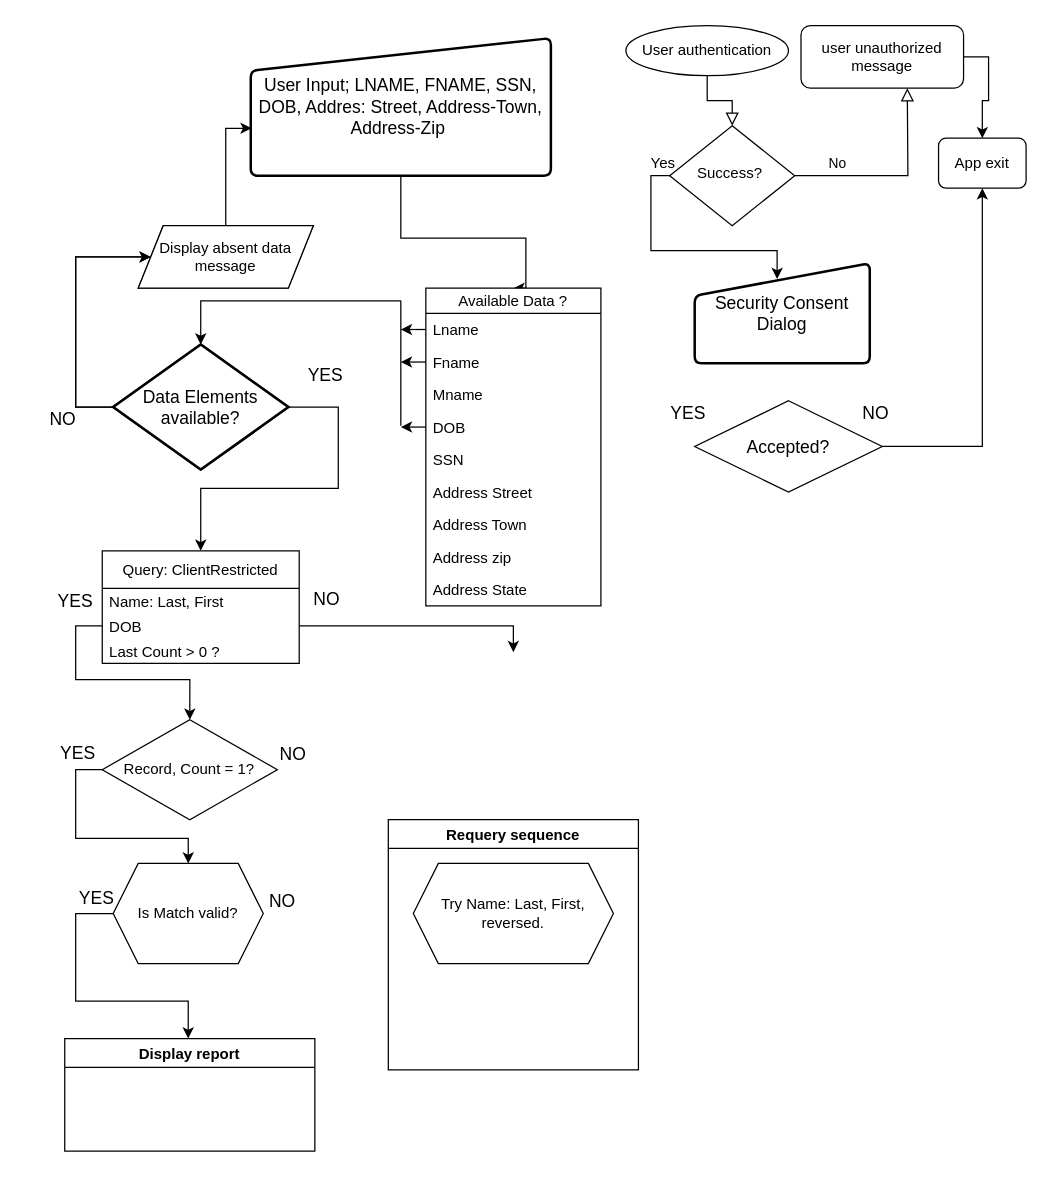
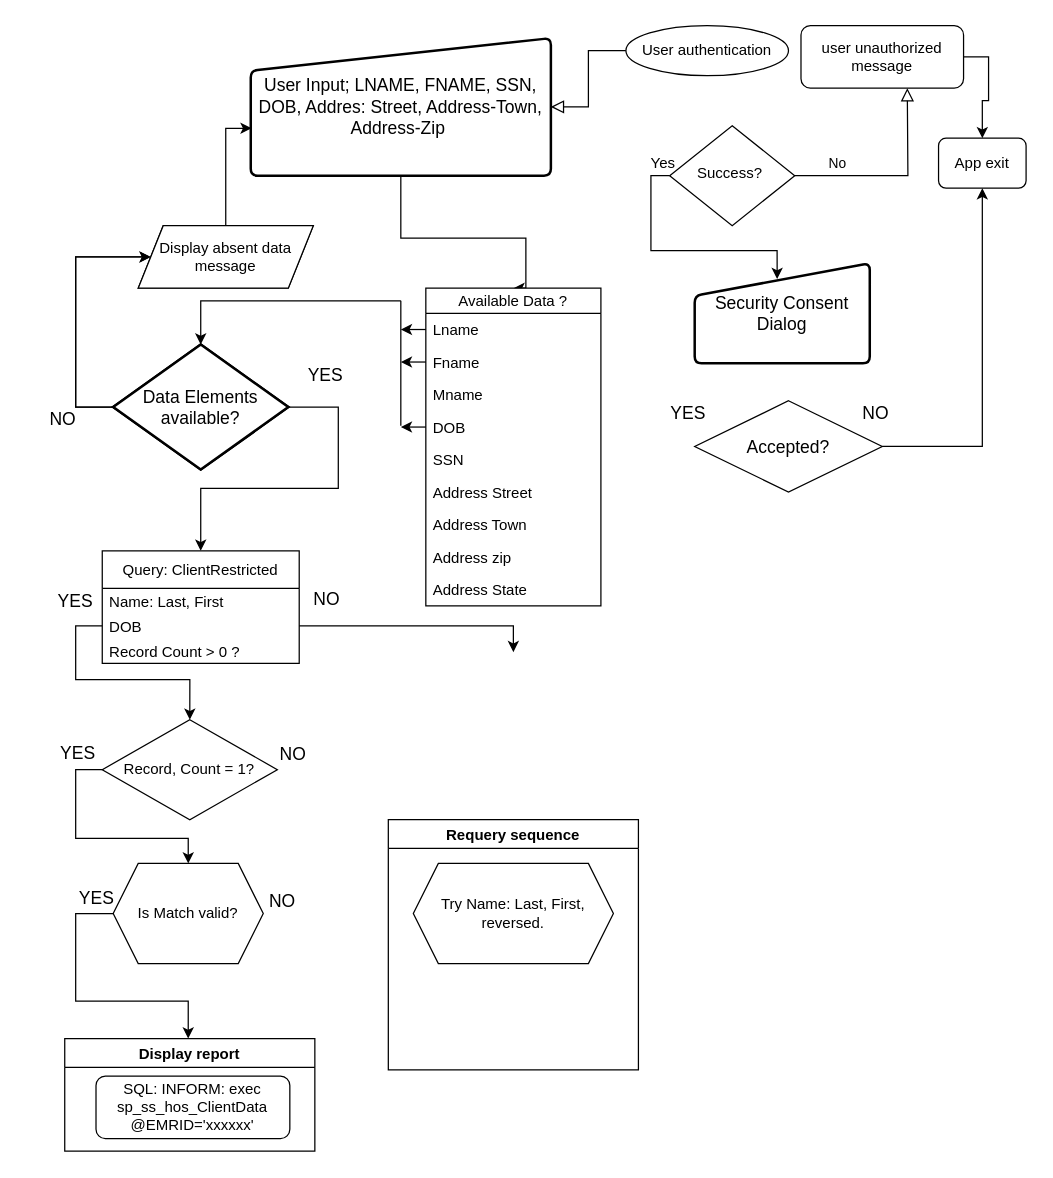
edge "User authentication" -> "Success?": now "User authentication" -> "User Input; LNAME, FNAME, SSN, DOB, Addres: Street, Address-Town, Address-Zip"
node "Last Count > 0 ?": label "Last Count > 0 ?" -> "Record Count > 0 ?"
node "SQL: INFORM: exec sp_ss_hos_ClientData @EMRID='xxxxxx'": added
